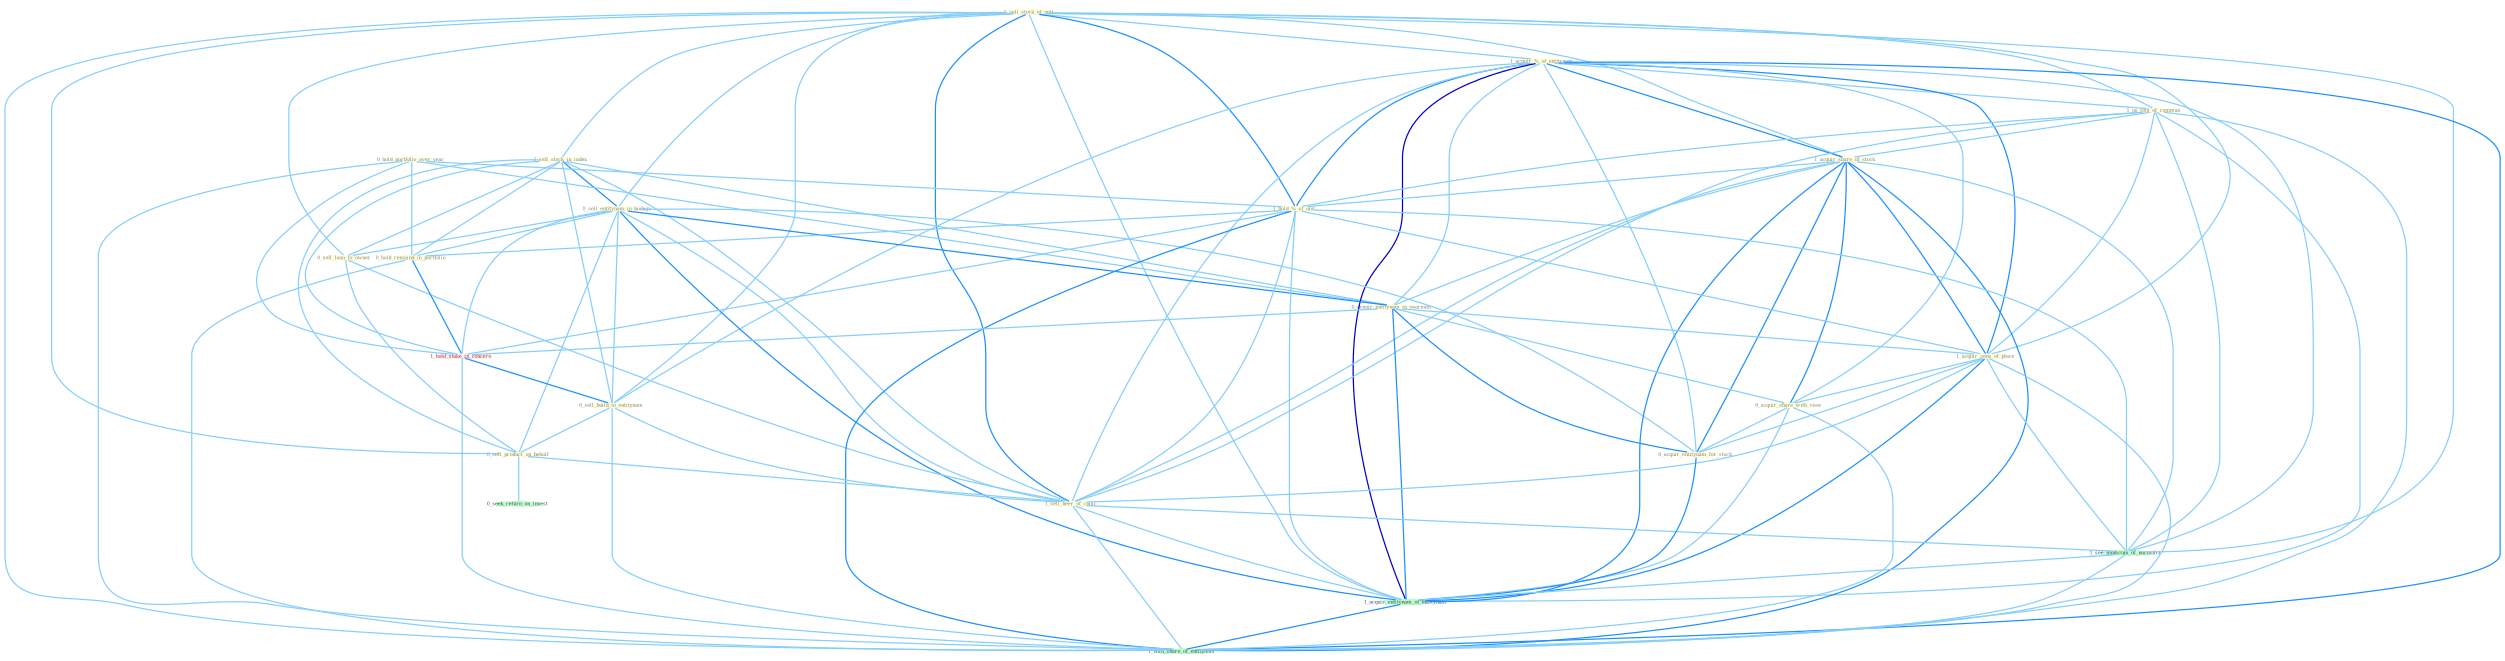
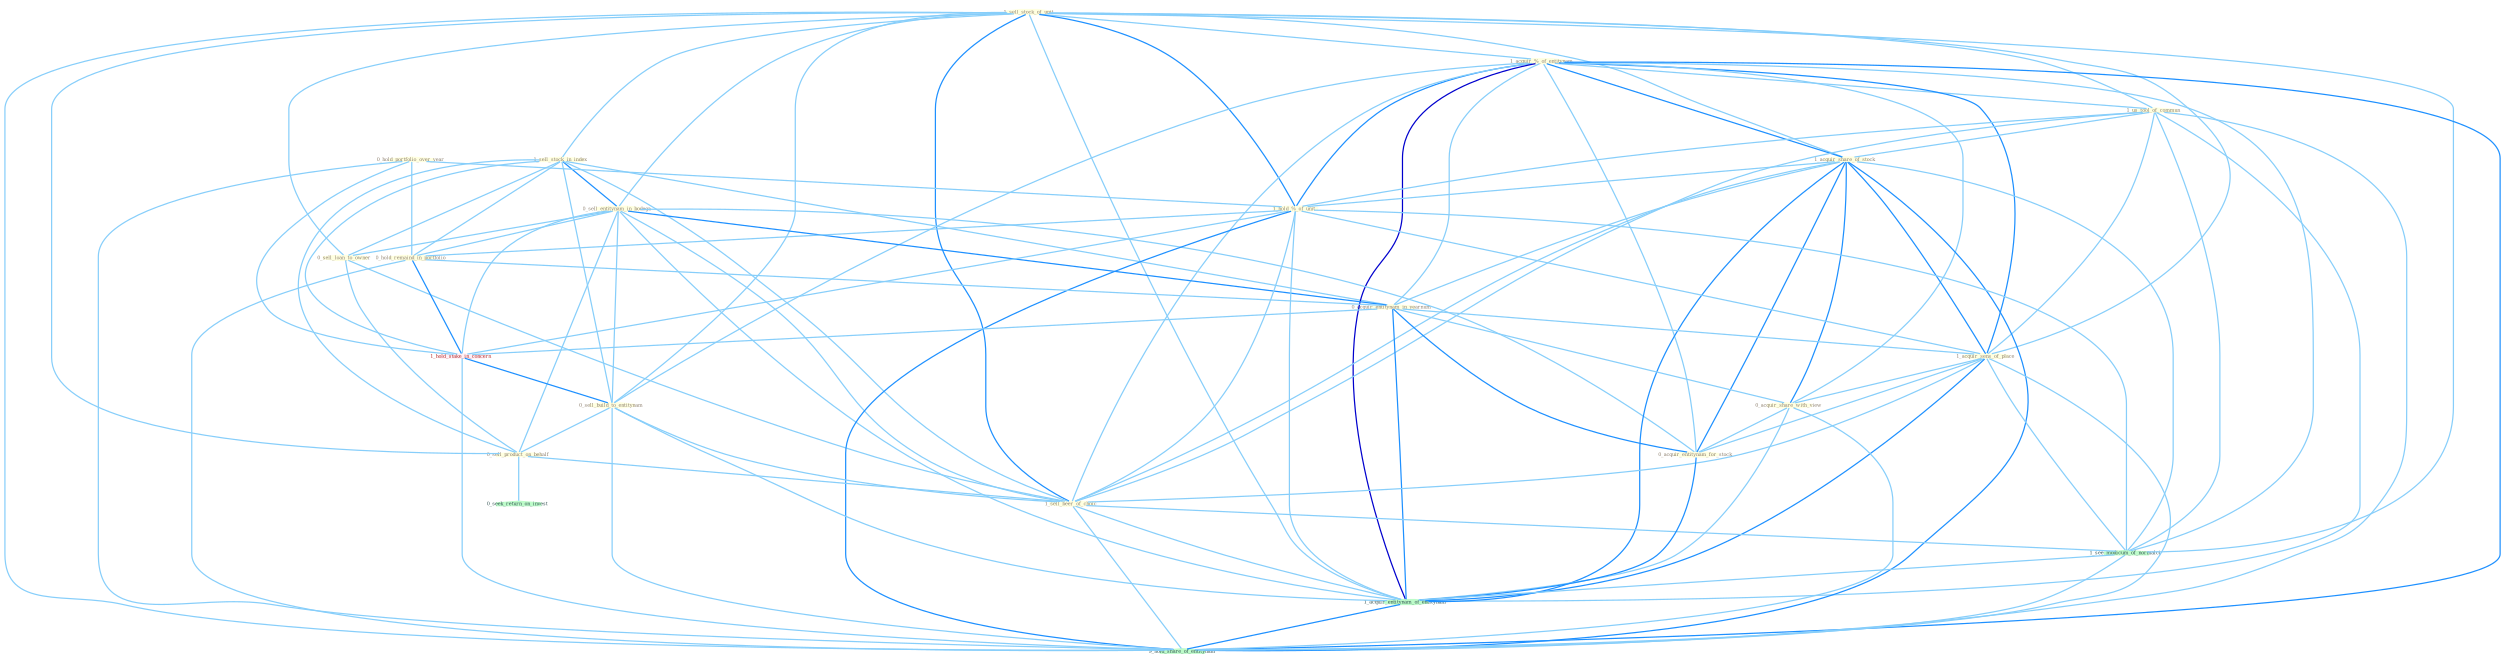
edge "0_hold_portfolio_over_year" -- "0_acquir_entitynam_in_yearnum": now "0_hold_remaind_in_portfolio" -- "0_acquir_entitynam_in_yearnum"
edge "0_sell_entitynam_in_bodega" -- "1_acquir_entitynam_of_entitynam": color #1e90ff -> #87cefa
edge "0_sell_build_to_entitynam" -- "1_acquir_entitynam_of_entitynam": added
node "1_hold_share_of_entitynam": label "1_hold_share_of_entitynam" -> "9_hold_share_of_entitynam"
